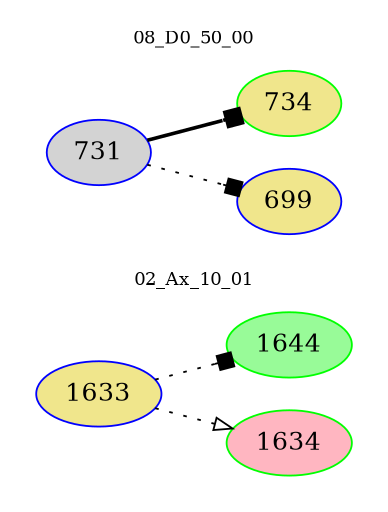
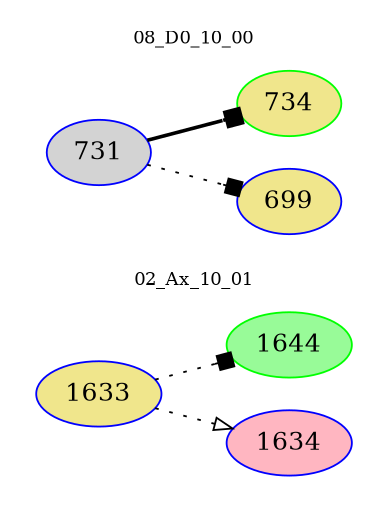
cluster "08_D0_50_00": label "08_D0_50_00" -> "08_D0_10_00"
node "1634": color green -> blue
